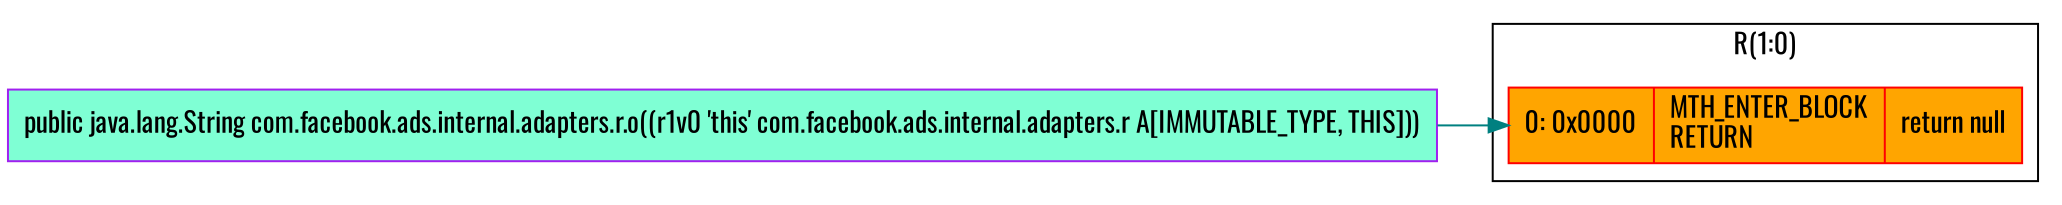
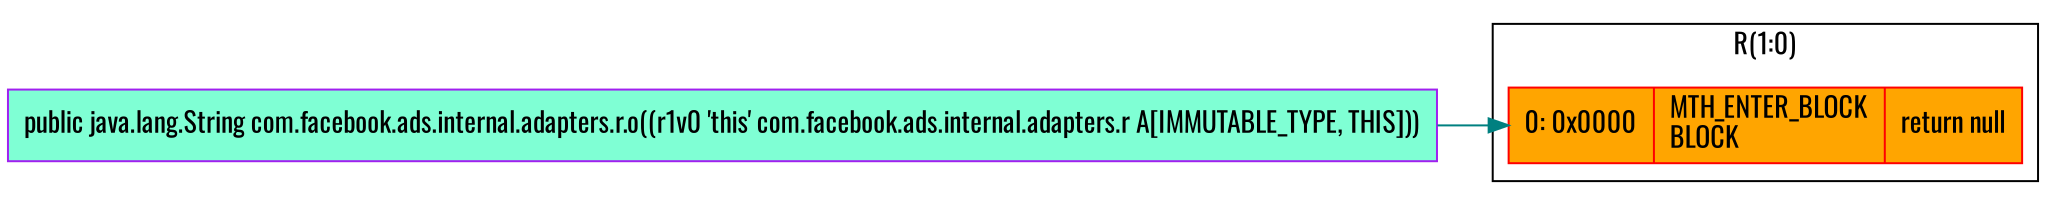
node "0: 0x0000": text "RETURN" -> "BLOCK"
